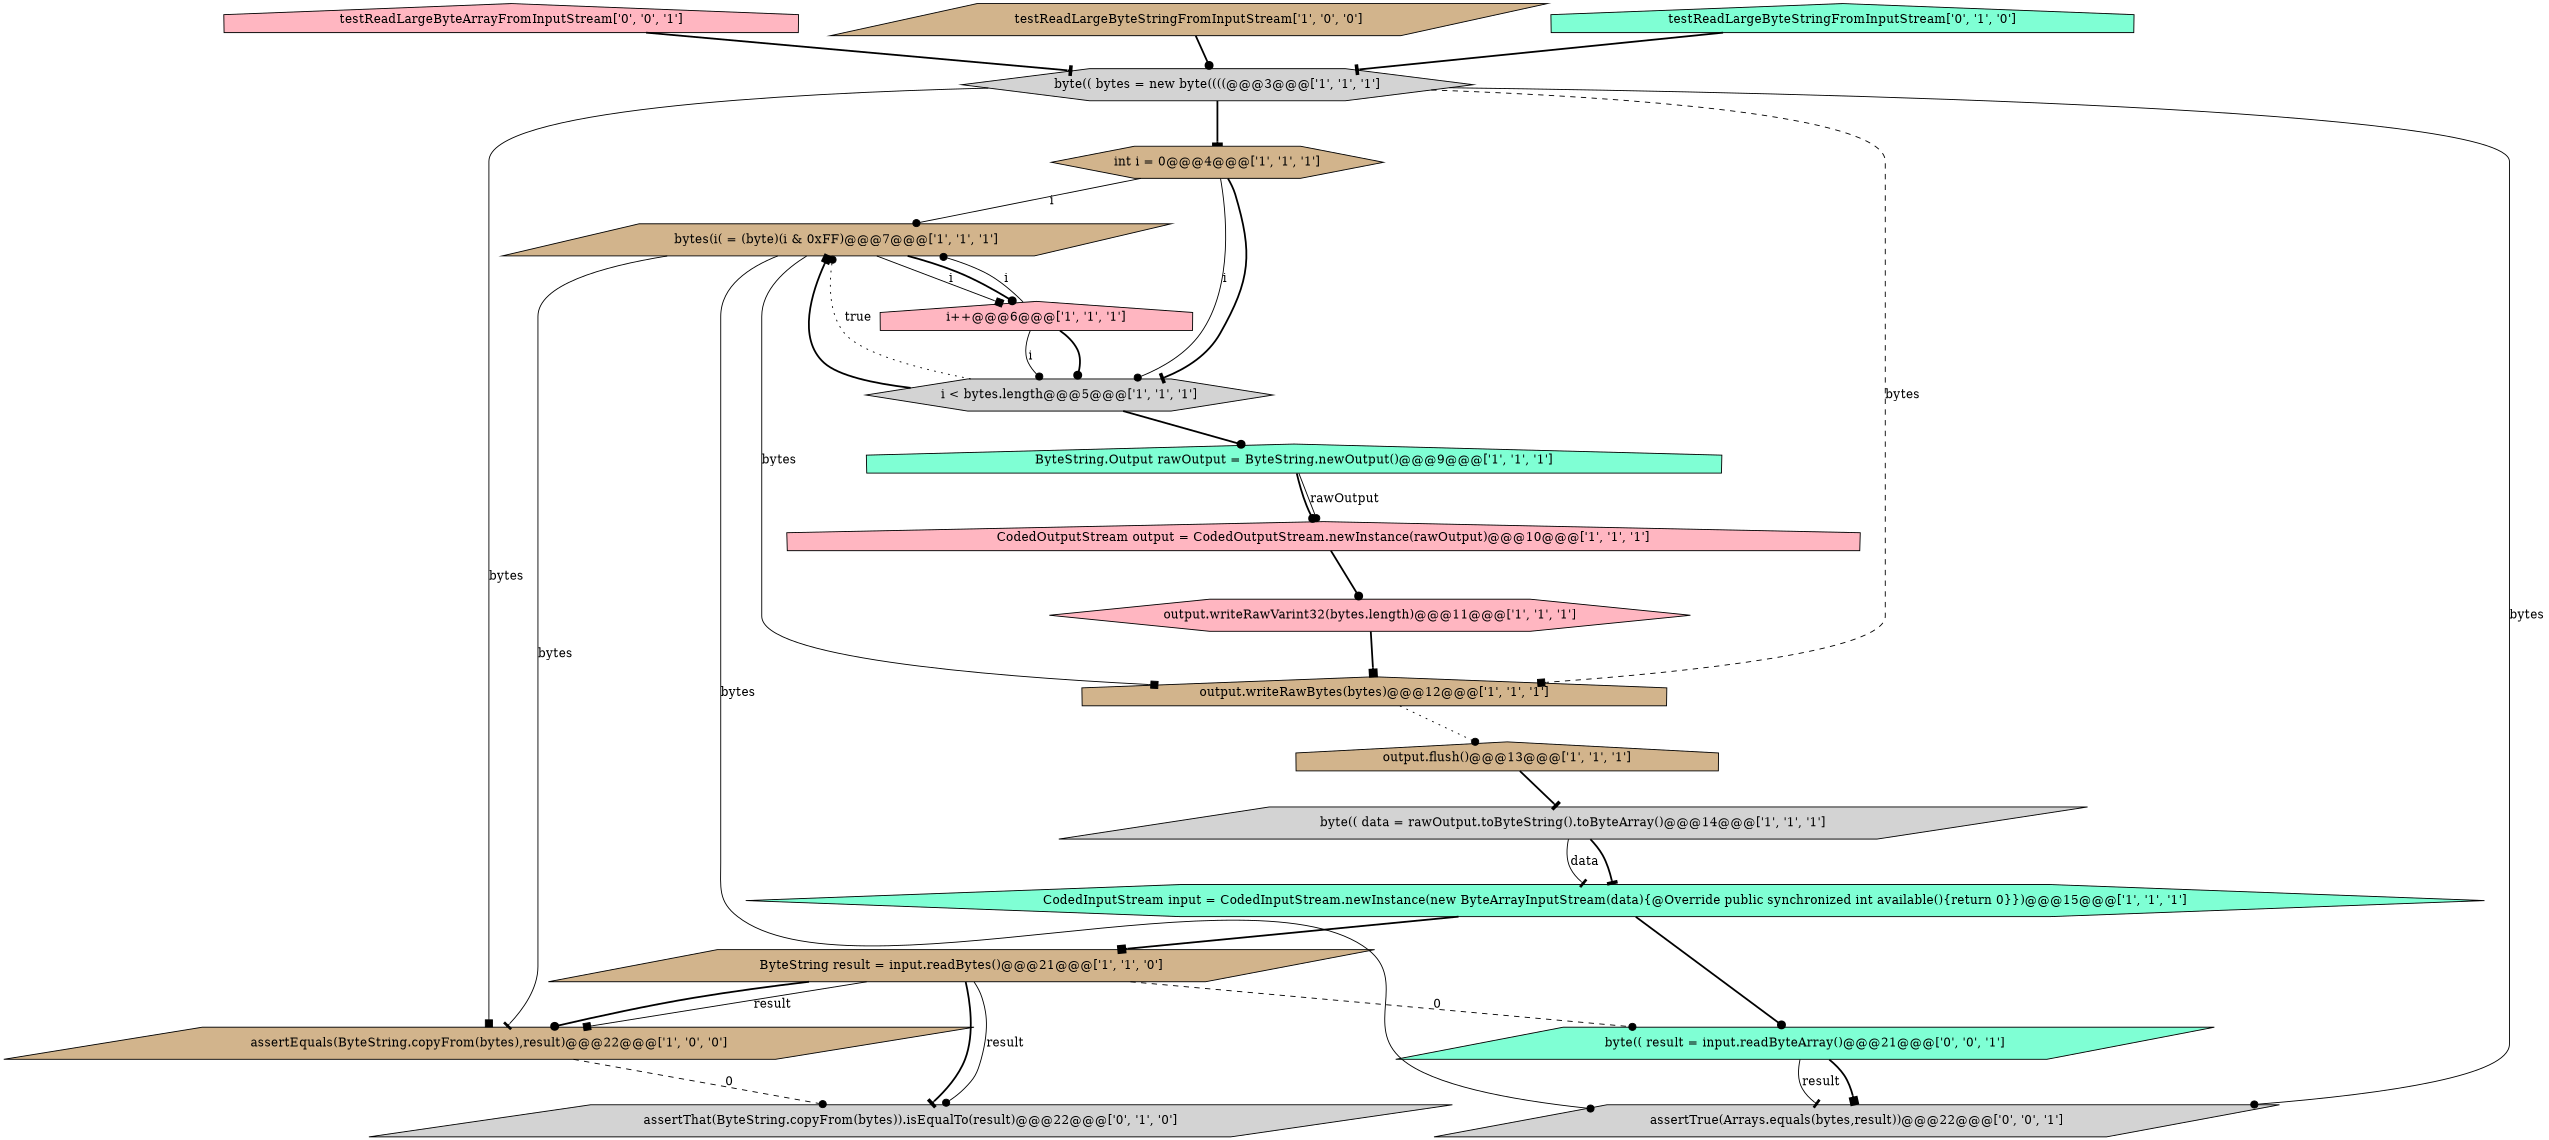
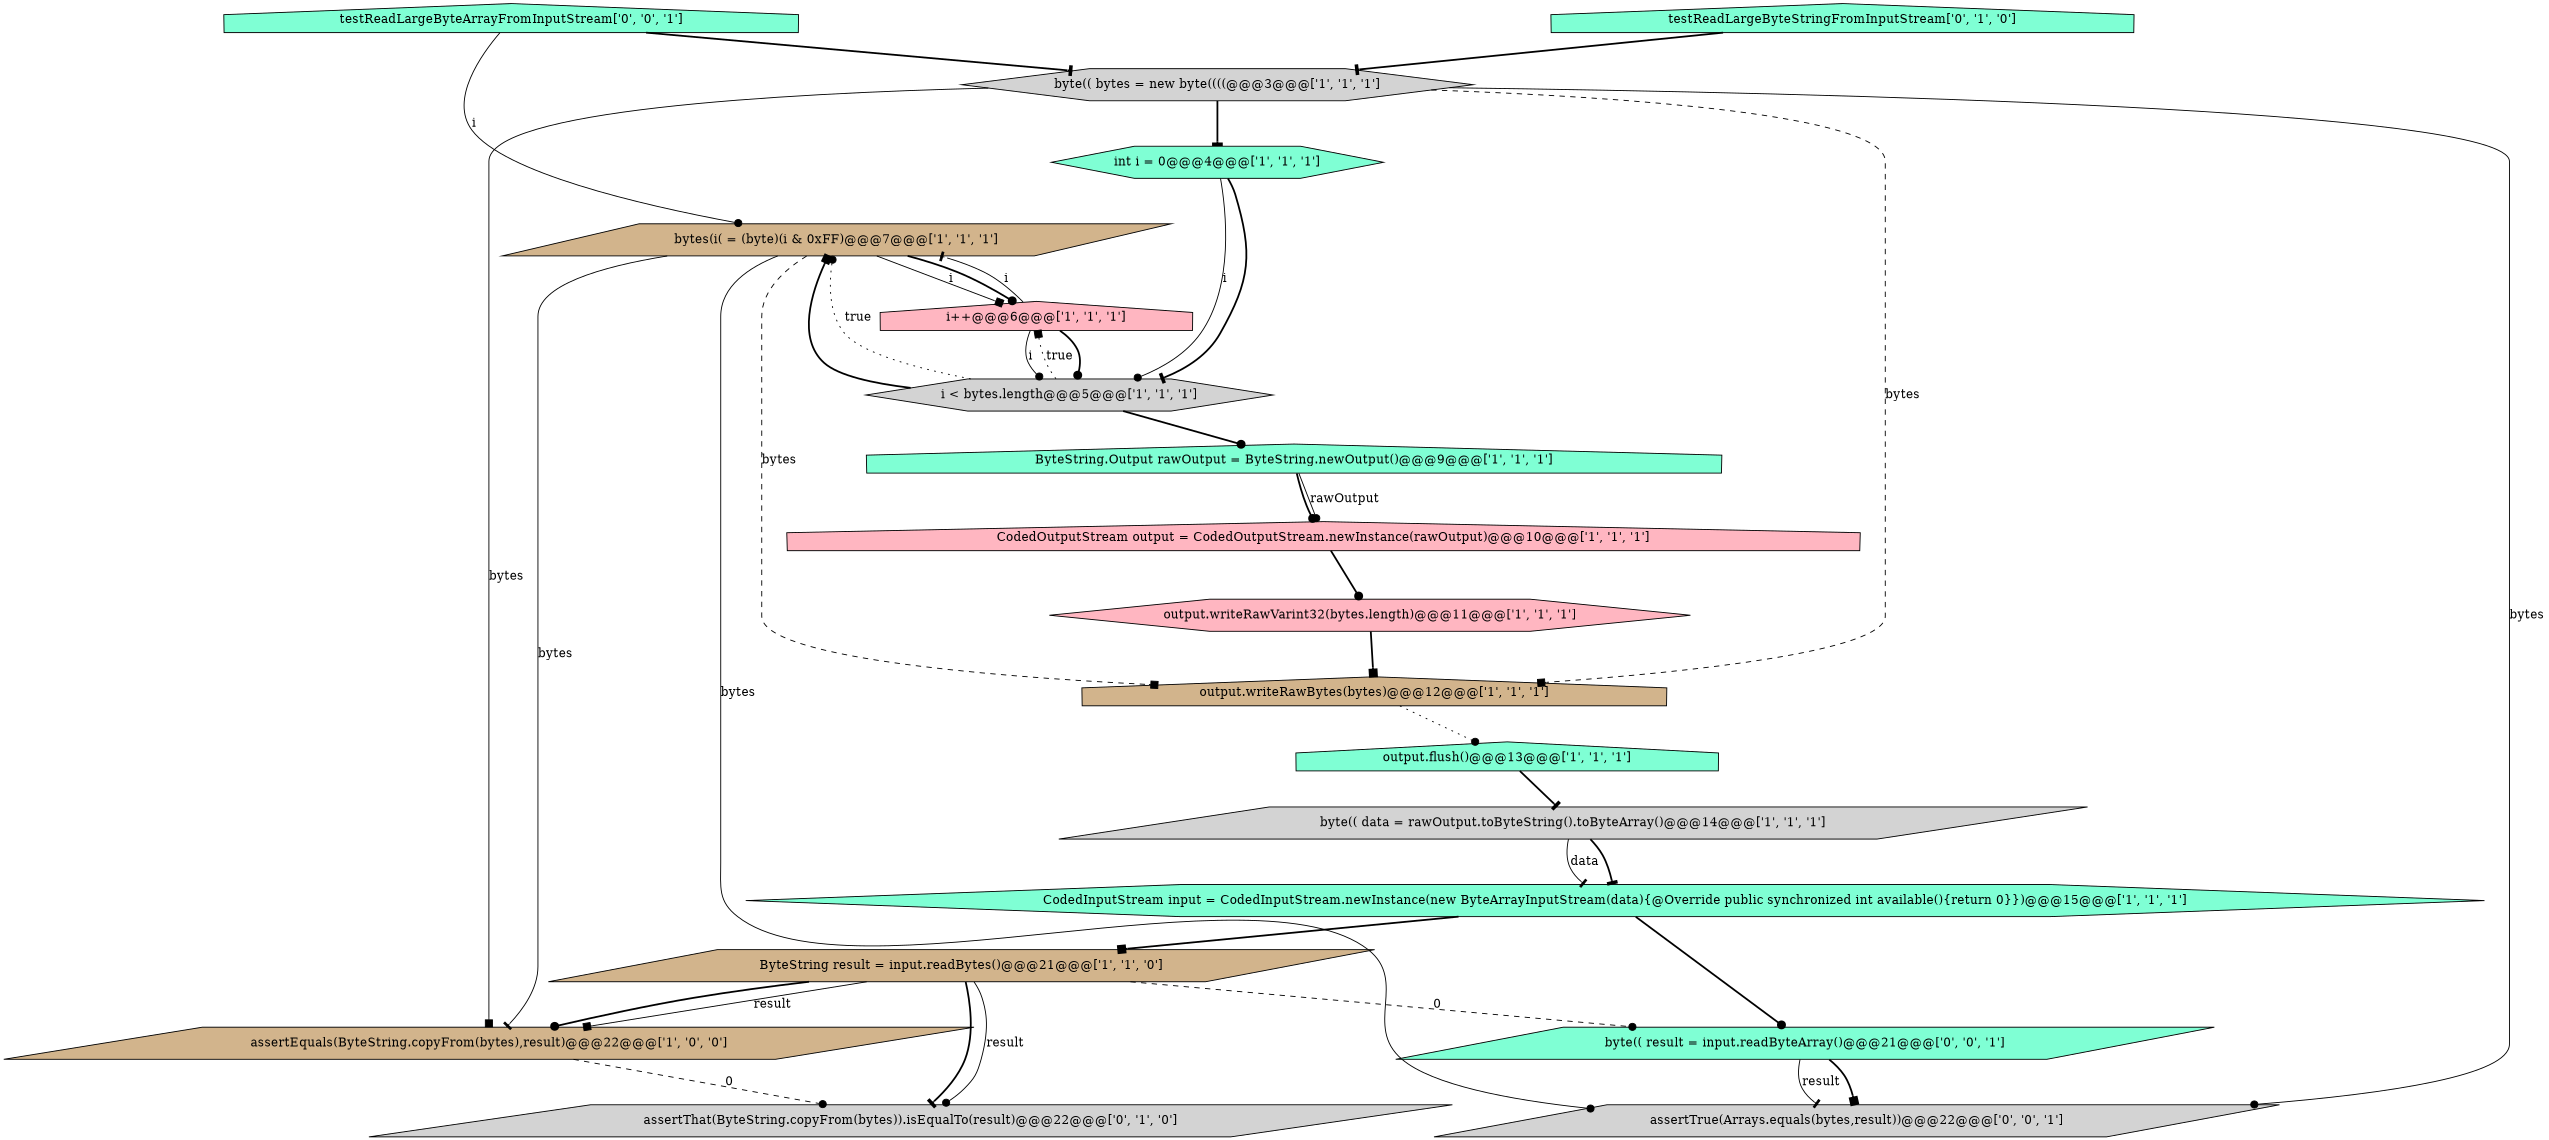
node "testReadLargeByteArrayFromInputStream['0', '0', '1']": fillcolor lightpink -> aquamarine
node "testReadLargeByteStringFromInputStream['1', '0', '0']": removed
node "int i = 0@@@4@@@['1', '1', '1']": fillcolor tan -> aquamarine
edge "int i = 0@@@4@@@['1', '1', '1']" -> "bytes(i( = (byte)(i & 0xFF)@@@7@@@['1', '1', '1']": now "testReadLargeByteArrayFromInputStream['0', '0', '1']" -> "bytes(i( = (byte)(i & 0xFF)@@@7@@@['1', '1', '1']"
edge "i++@@@6@@@['1', '1', '1']" -> "bytes(i( = (byte)(i & 0xFF)@@@7@@@['1', '1', '1']": arrowhead dot -> tee
edge "i < bytes.length@@@5@@@['1', '1', '1']" -> "i++@@@6@@@['1', '1', '1']": added, label "true"
edge "bytes(i( = (byte)(i & 0xFF)@@@7@@@['1', '1', '1']" -> "output.writeRawBytes(bytes)@@@12@@@['1', '1', '1']": style solid -> dashed
node "output.flush()@@@13@@@['1', '1', '1']": fillcolor tan -> aquamarine
